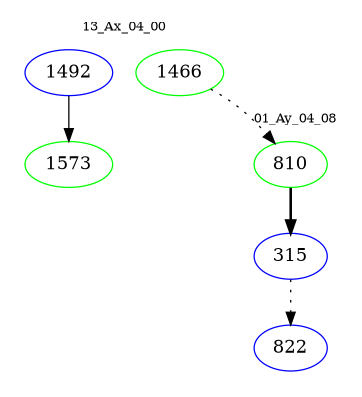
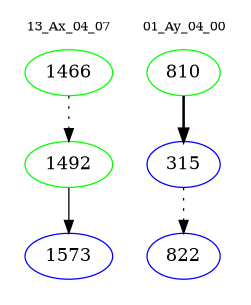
cluster "13_Ax_04_00": label "13_Ax_04_00" -> "13_Ax_04_07"
node "1492": color blue -> green
edge "1466" -> "810": now "1466" -> "1492"
cluster "01_Ay_04_08": label "01_Ay_04_08" -> "01_Ay_04_00"
node "1573": color green -> blue
